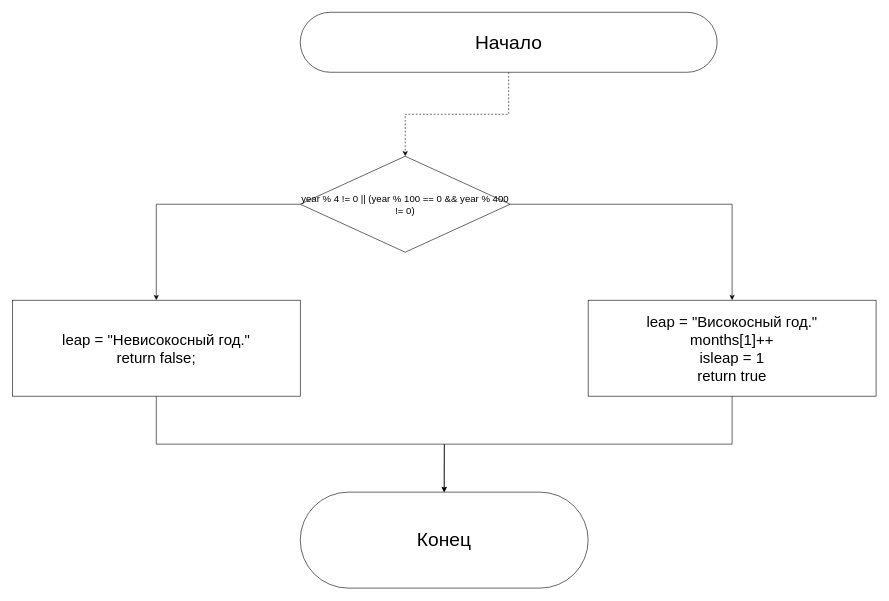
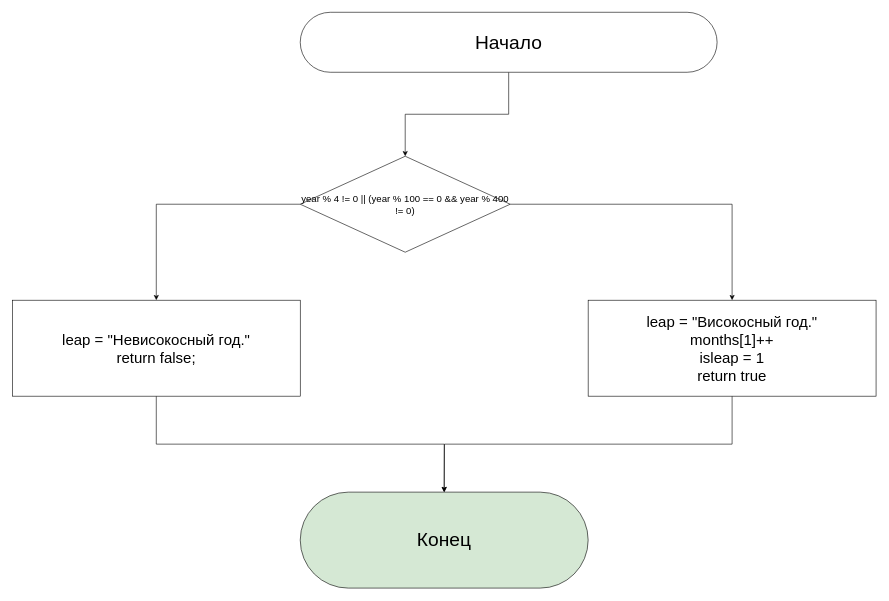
edge "Начало" -> "year % 4 != 0 || (year % 100 == 0 && year % 400 != 0)": style dashed -> solid
node "Конец": fillcolor #ffffff -> #d5e8d4
